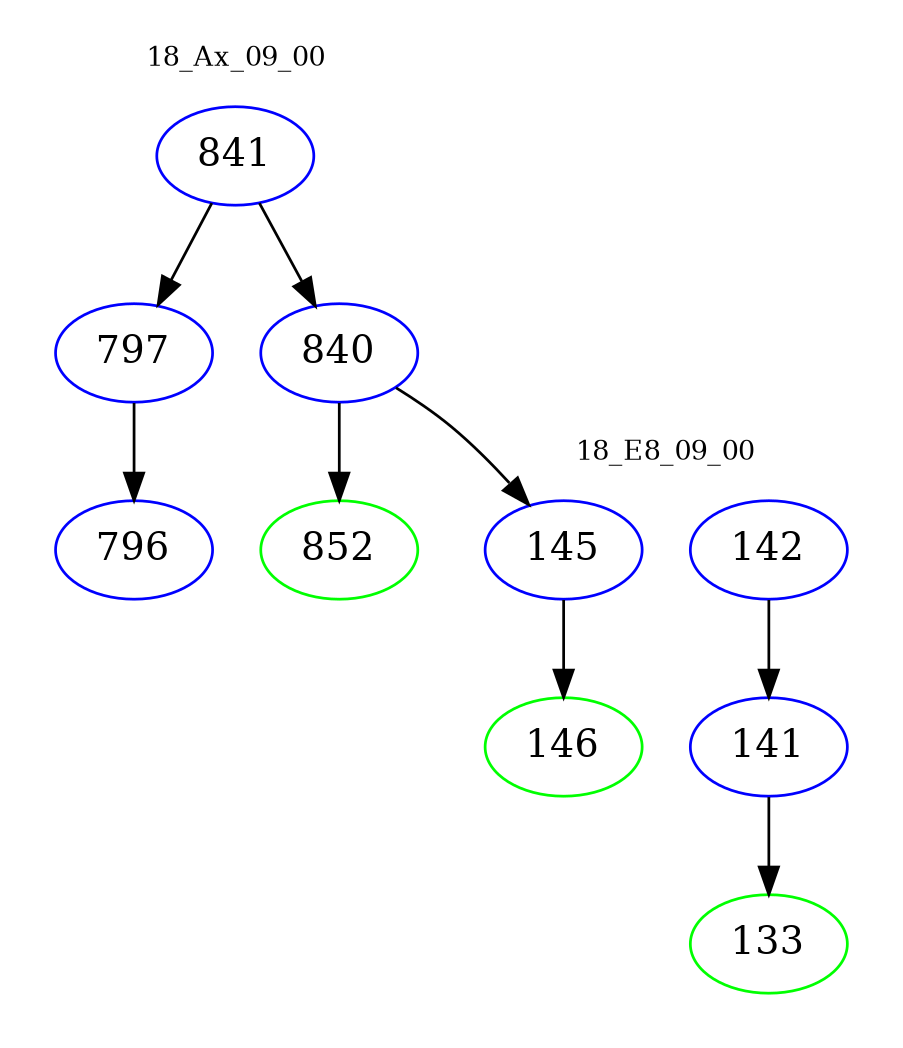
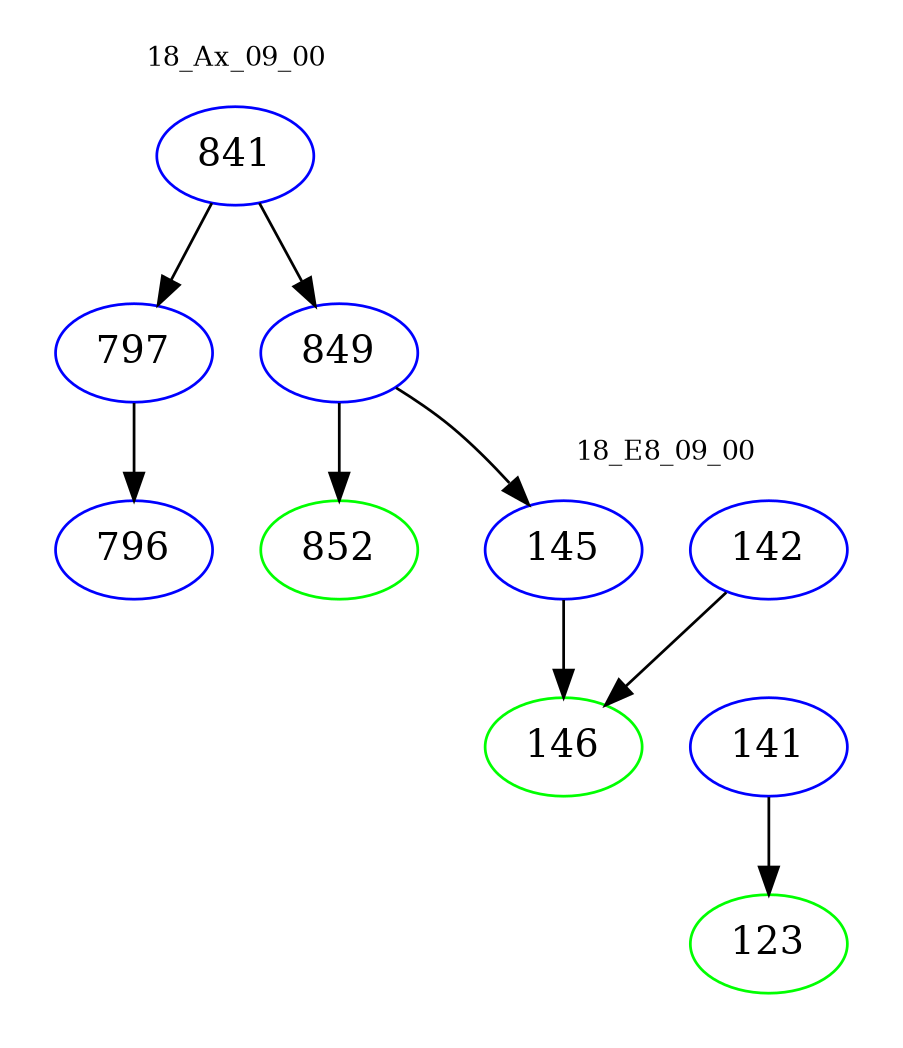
node "840": label "840" -> "849"
edge "142" -> "141": now "142" -> "146"
node "133": label "133" -> "123"
